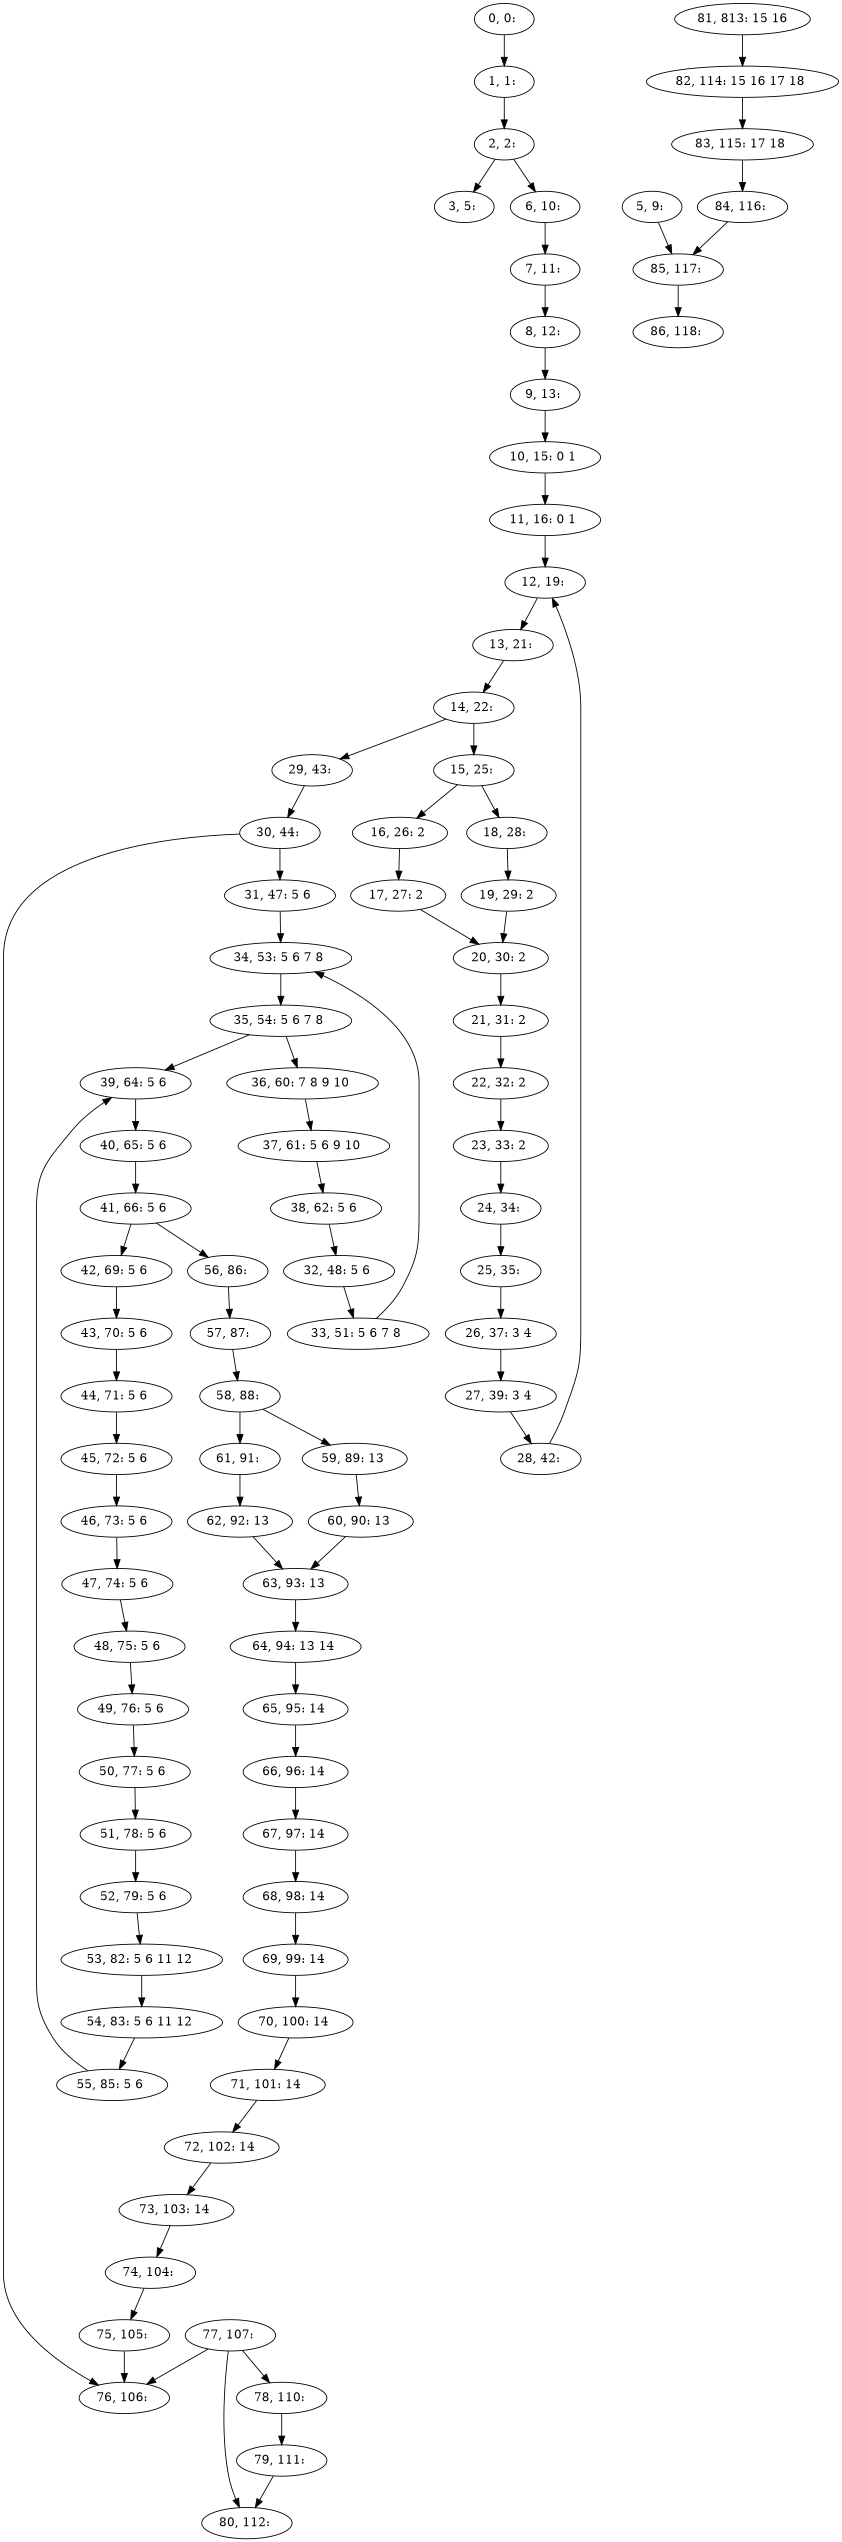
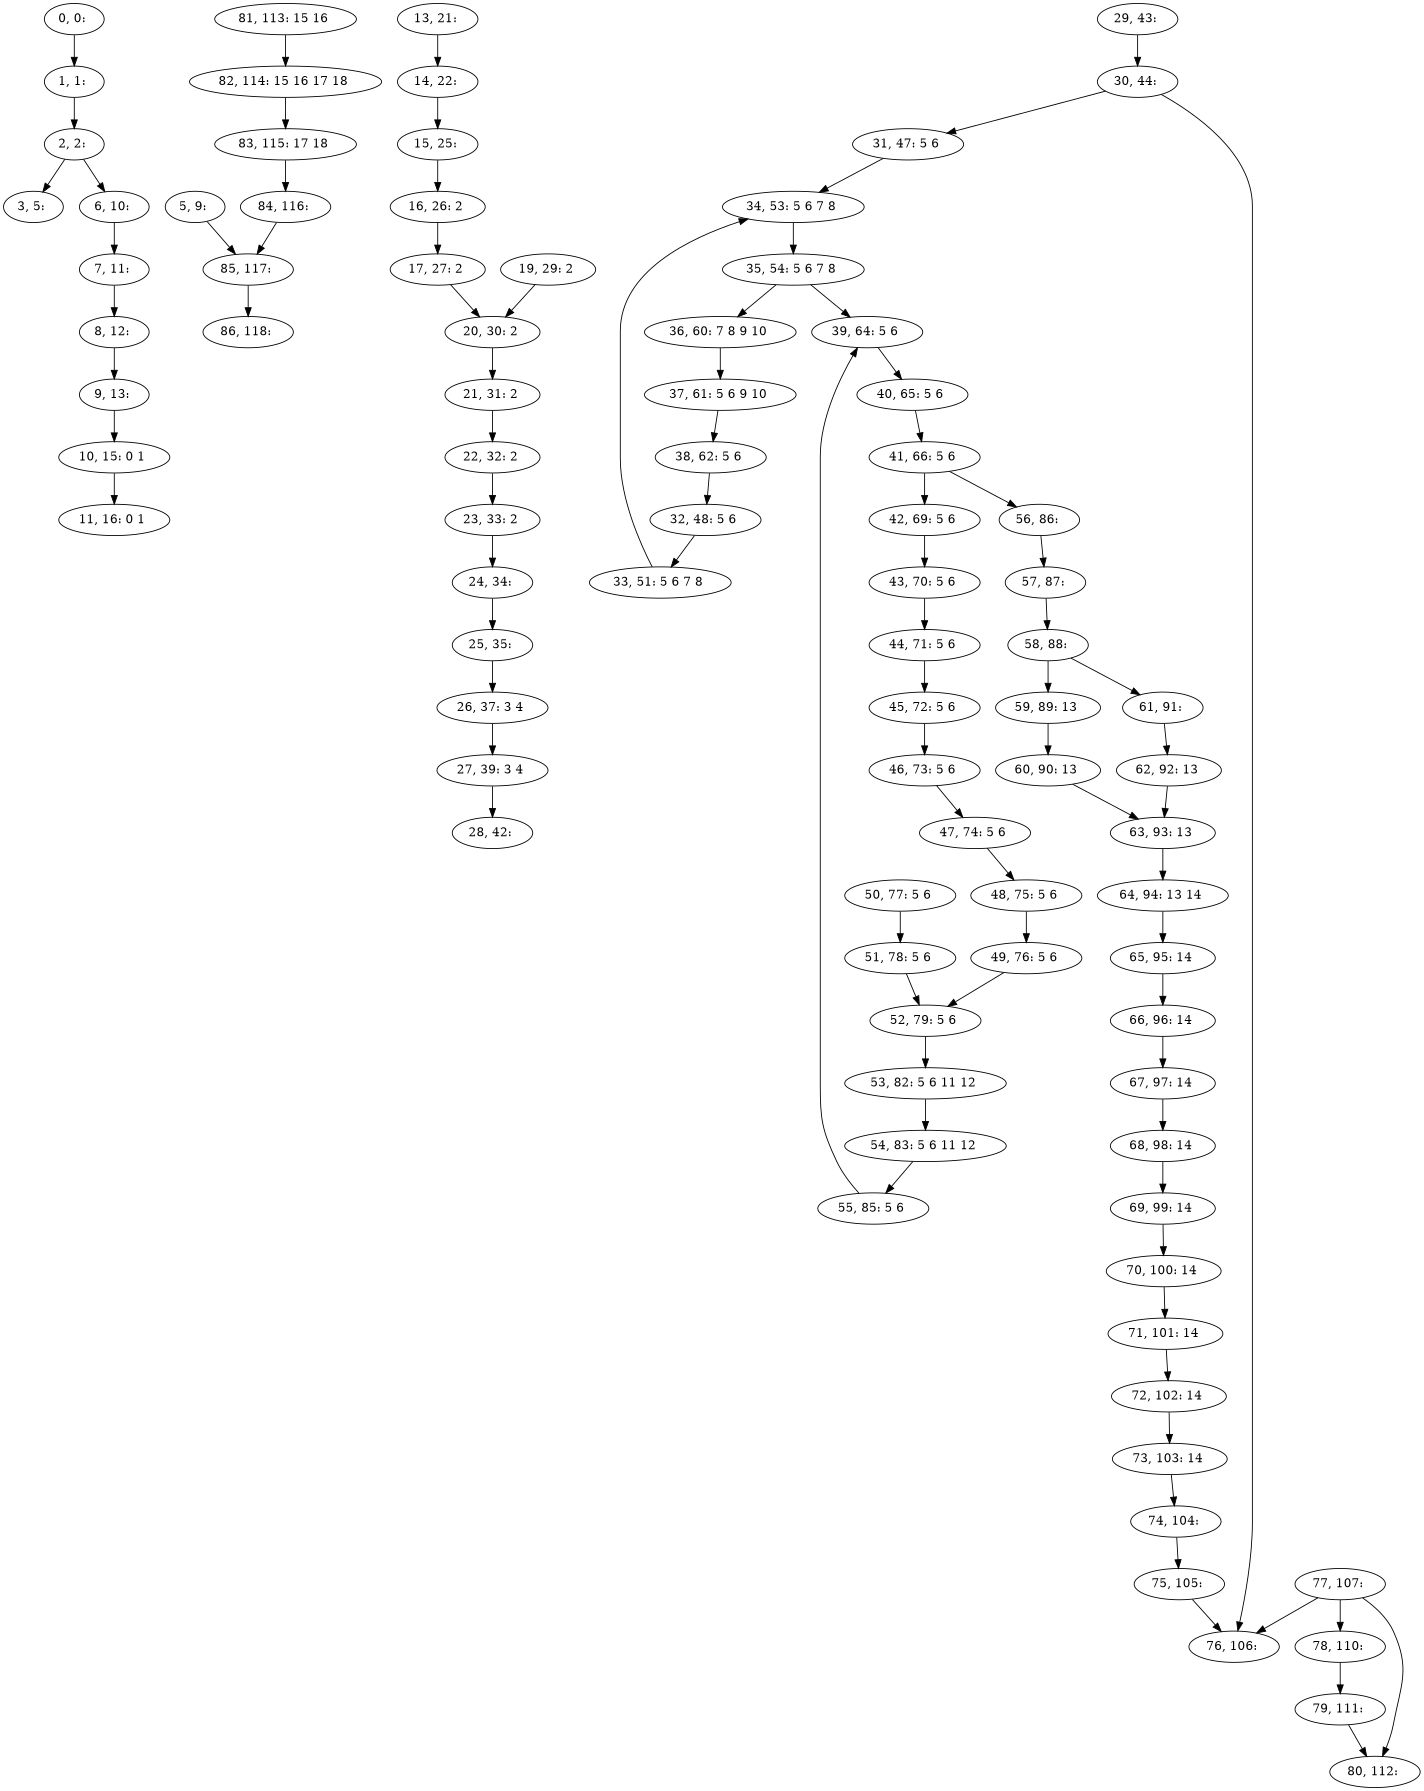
node "81, 813: 15 16": label "81, 813: 15 16" -> "81, 113: 15 16"
node "12, 19:": removed
edge "14, 22:" -> "29, 43:": removed
node "18, 28:": removed
edge "49, 76: 5 6" -> "50, 77: 5 6": now "49, 76: 5 6" -> "52, 79: 5 6"
